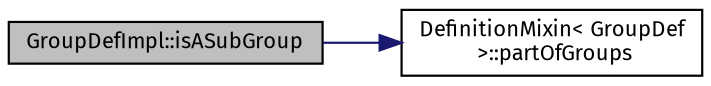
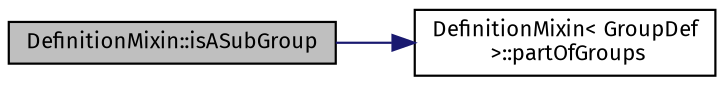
node "GroupDefImpl::isASubGroup": label "GroupDefImpl::isASubGroup" -> "DefinitionMixin::isASubGroup"
